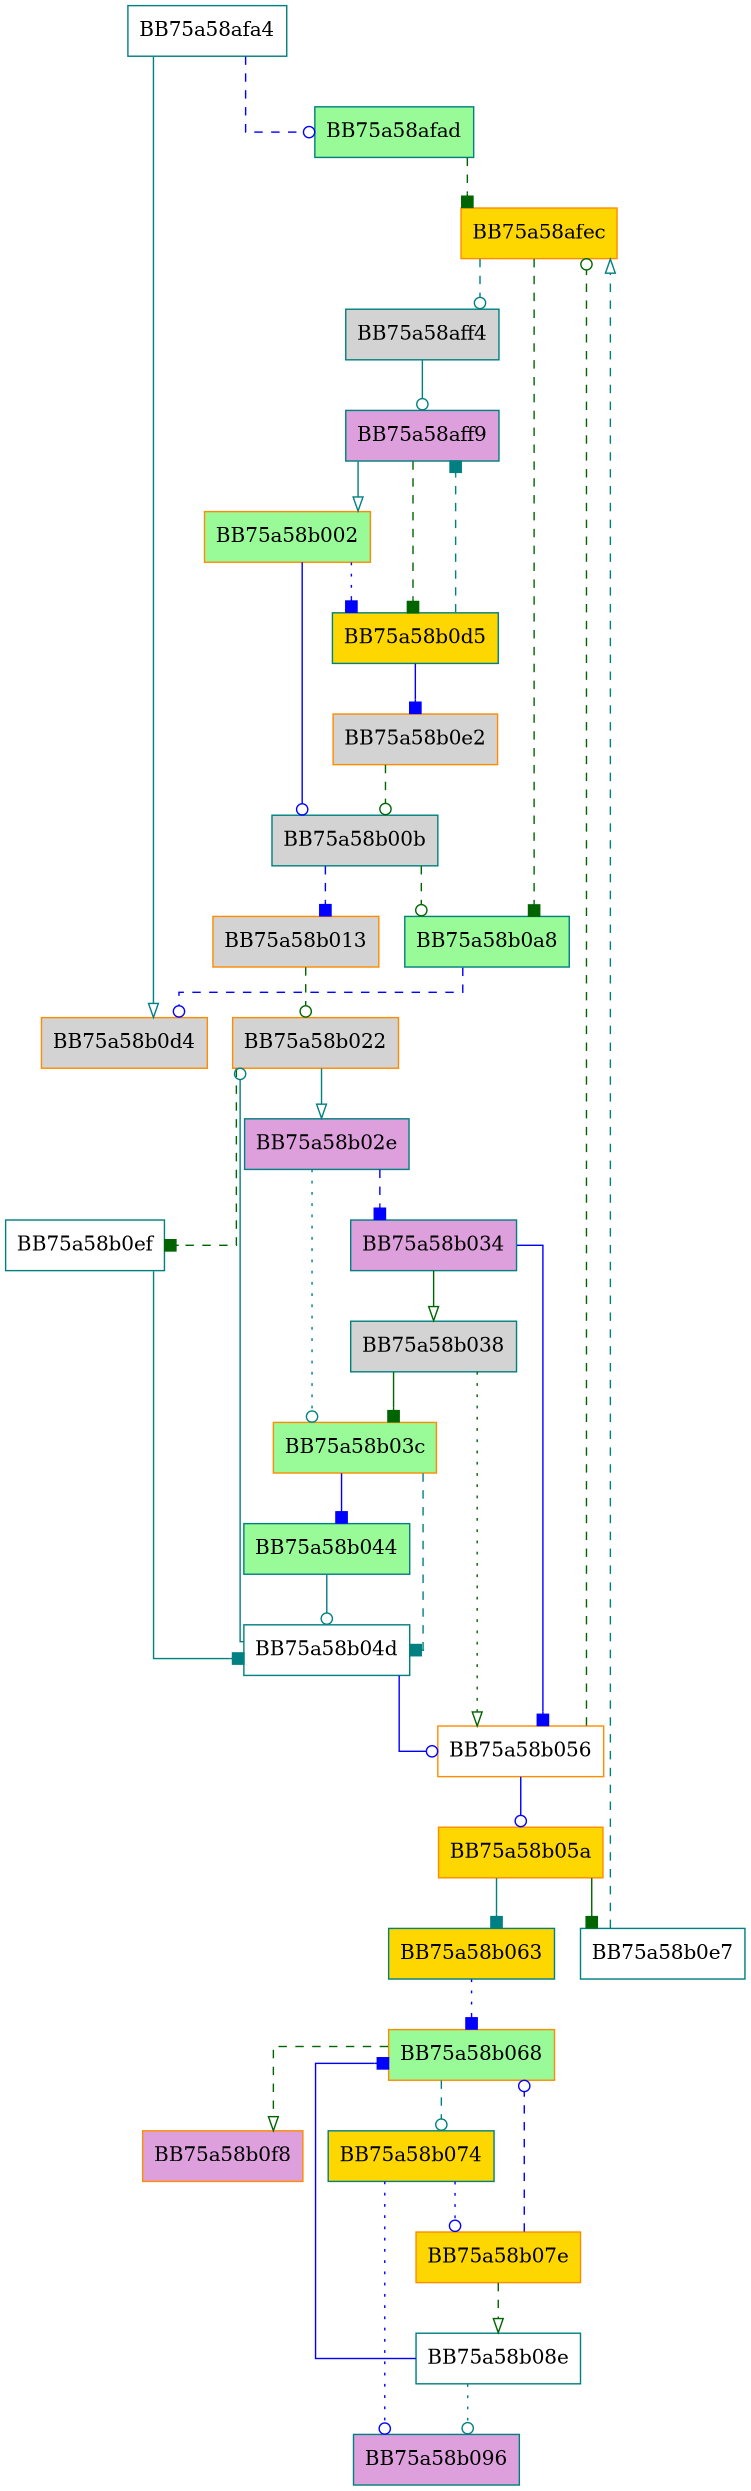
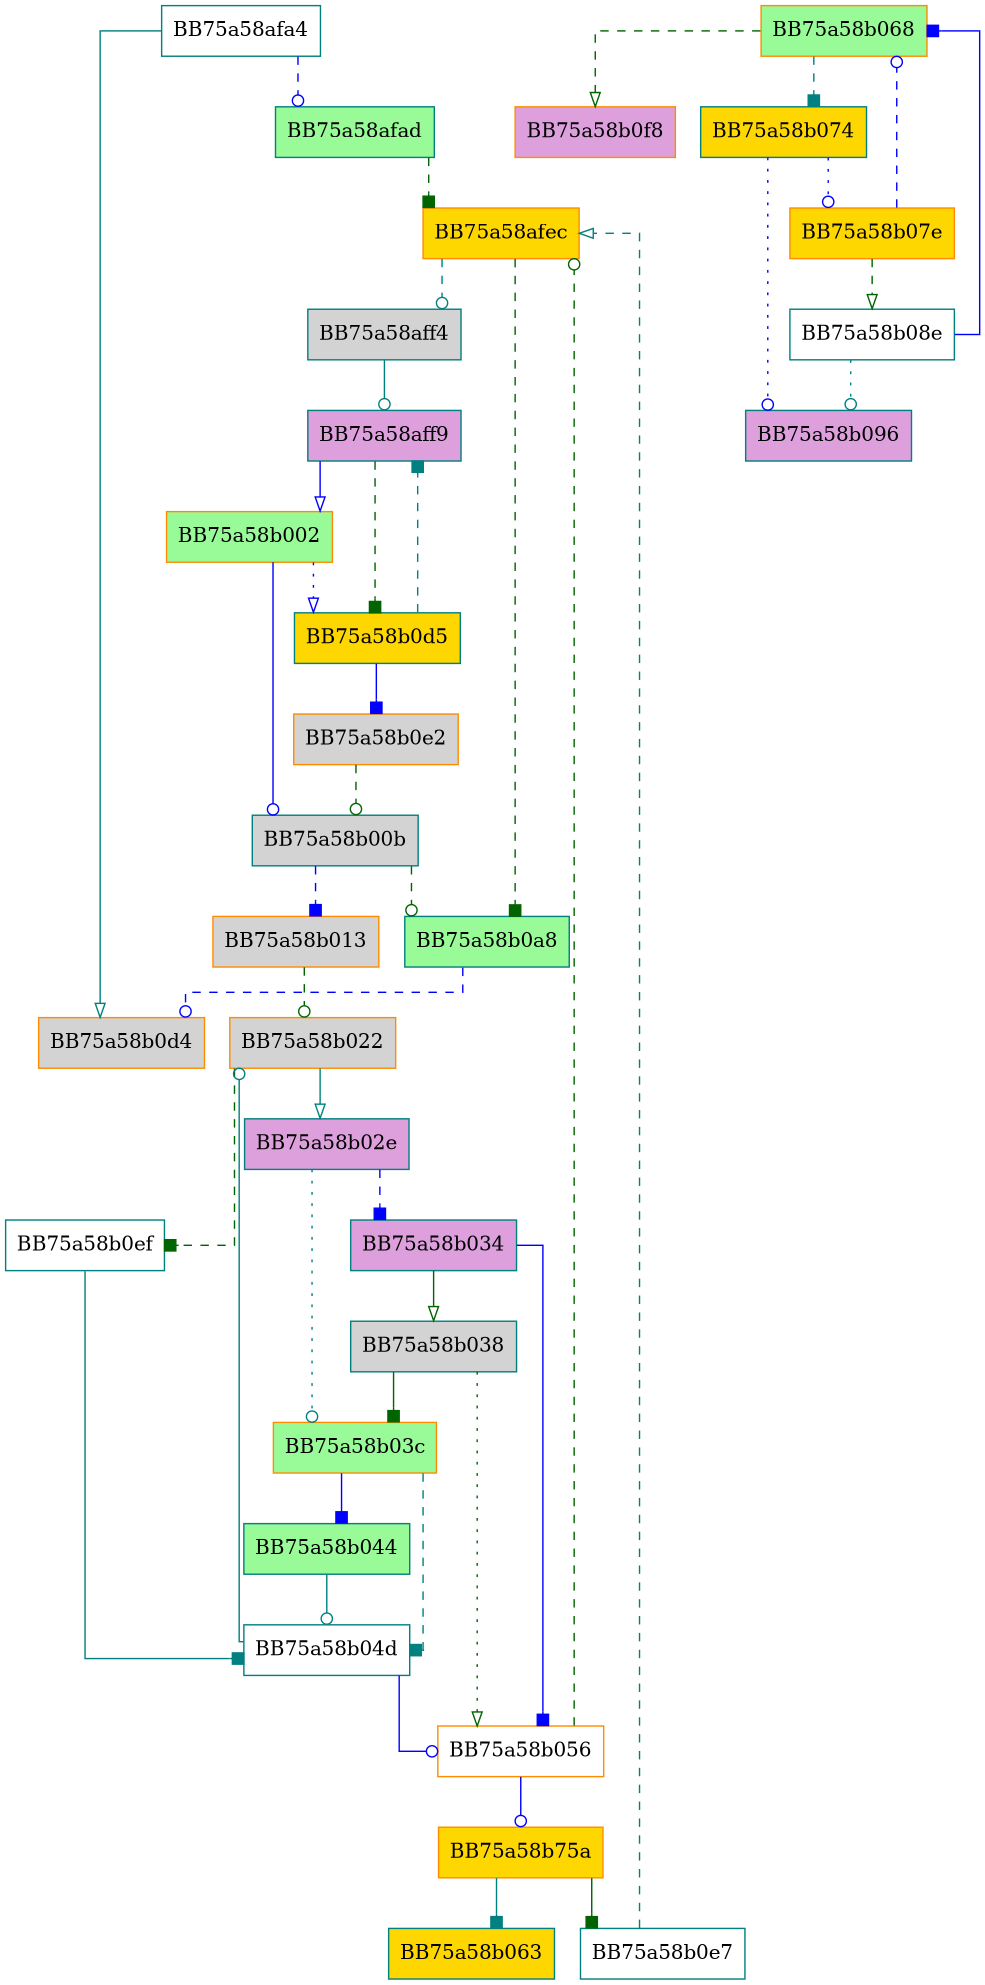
edge "BB75a58aff9" -> "BB75a58b002": color teal -> blue
edge "BB75a58b002" -> "BB75a58b0d5": arrowhead box -> onormal
node "BB75a58b05a": label "BB75a58b05a" -> "BB75a58b75a"
edge "BB75a58b063" -> "BB75a58b068": removed
edge "BB75a58b068" -> "BB75a58b074": arrowhead odot -> box
